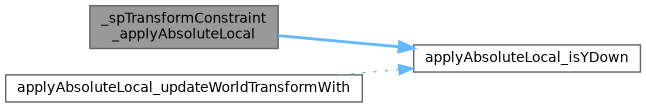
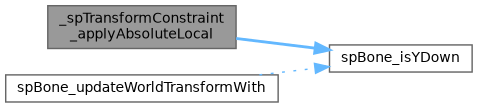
node "applyAbsoluteLocal_isYDown": label "applyAbsoluteLocal_isYDown" -> "spBone_isYDown"
node "applyAbsoluteLocal_updateWorldTransformWith": label "applyAbsoluteLocal_updateWorldTransformWith" -> "spBone_updateWorldTransformWith"
